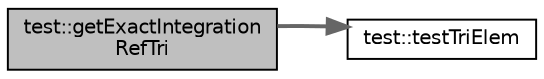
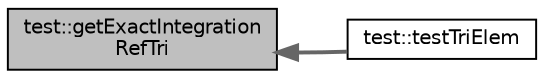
edge "test::getExactIntegration RefTri" -> "test::testTriElem": reversed
